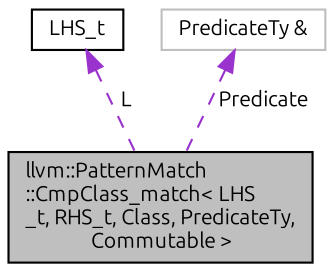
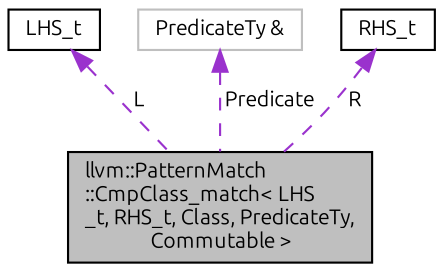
node "RHS_t": added
